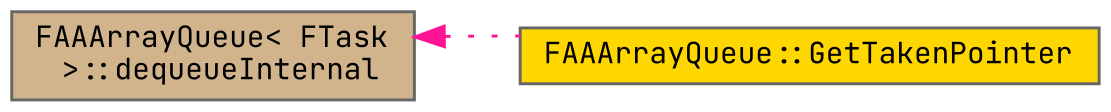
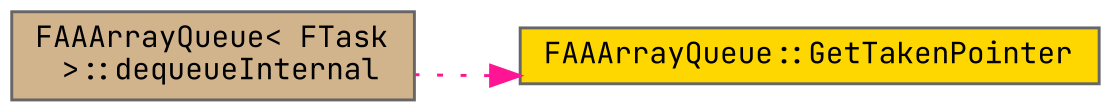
edge "FAAArrayQueue::GetTakenPointer" -> "FAAArrayQueue< FTask >::dequeueInternal": reversed
